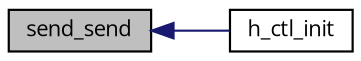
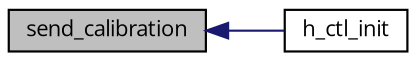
node "send_send": label "send_send" -> "send_calibration"
